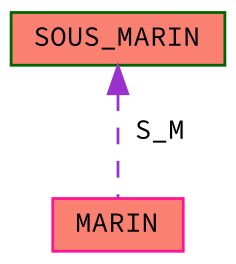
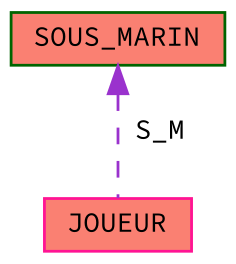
node "MARIN": label "MARIN" -> "JOUEUR"
